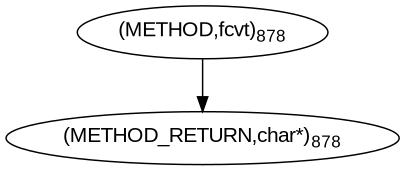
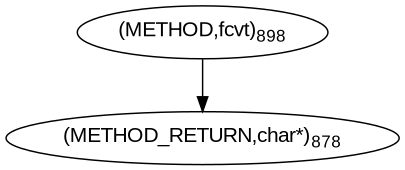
node "(METHOD,fcvt)": text "878" -> "898"
